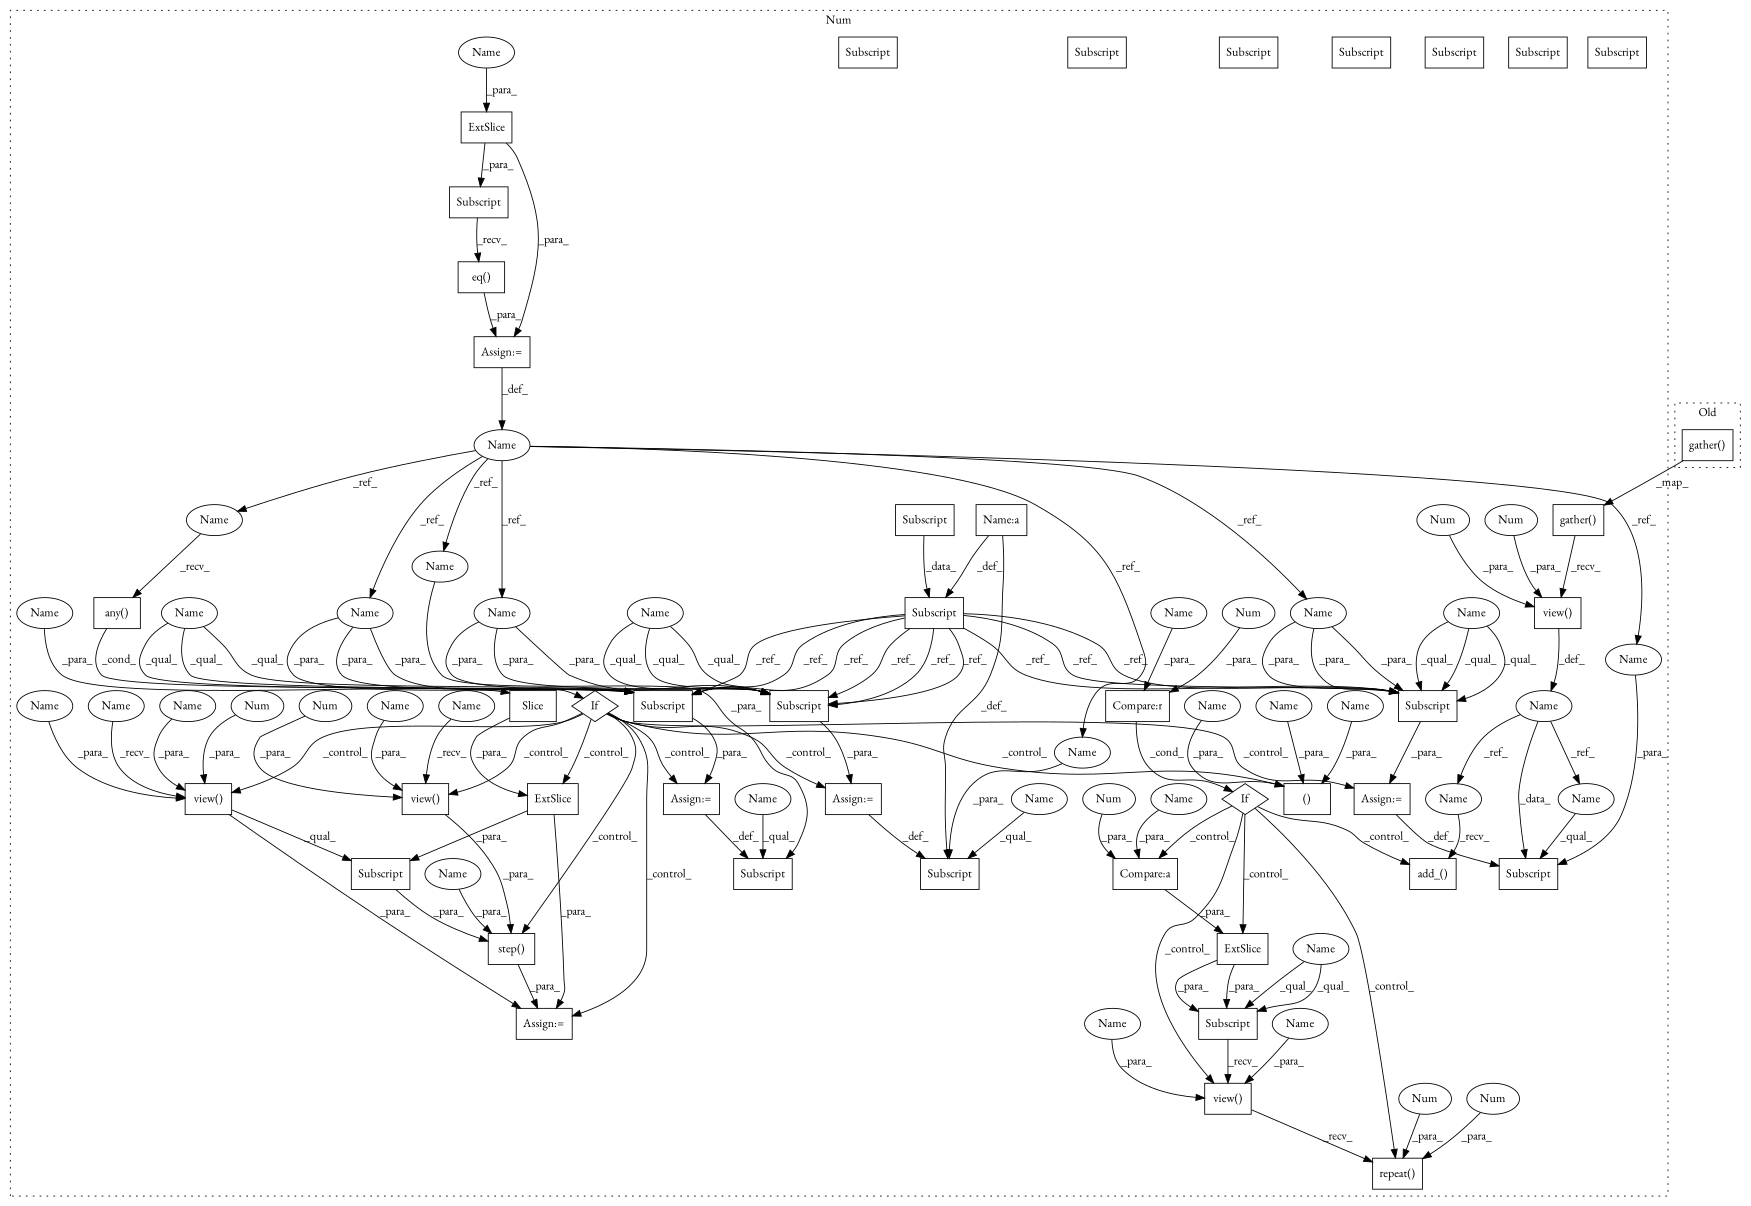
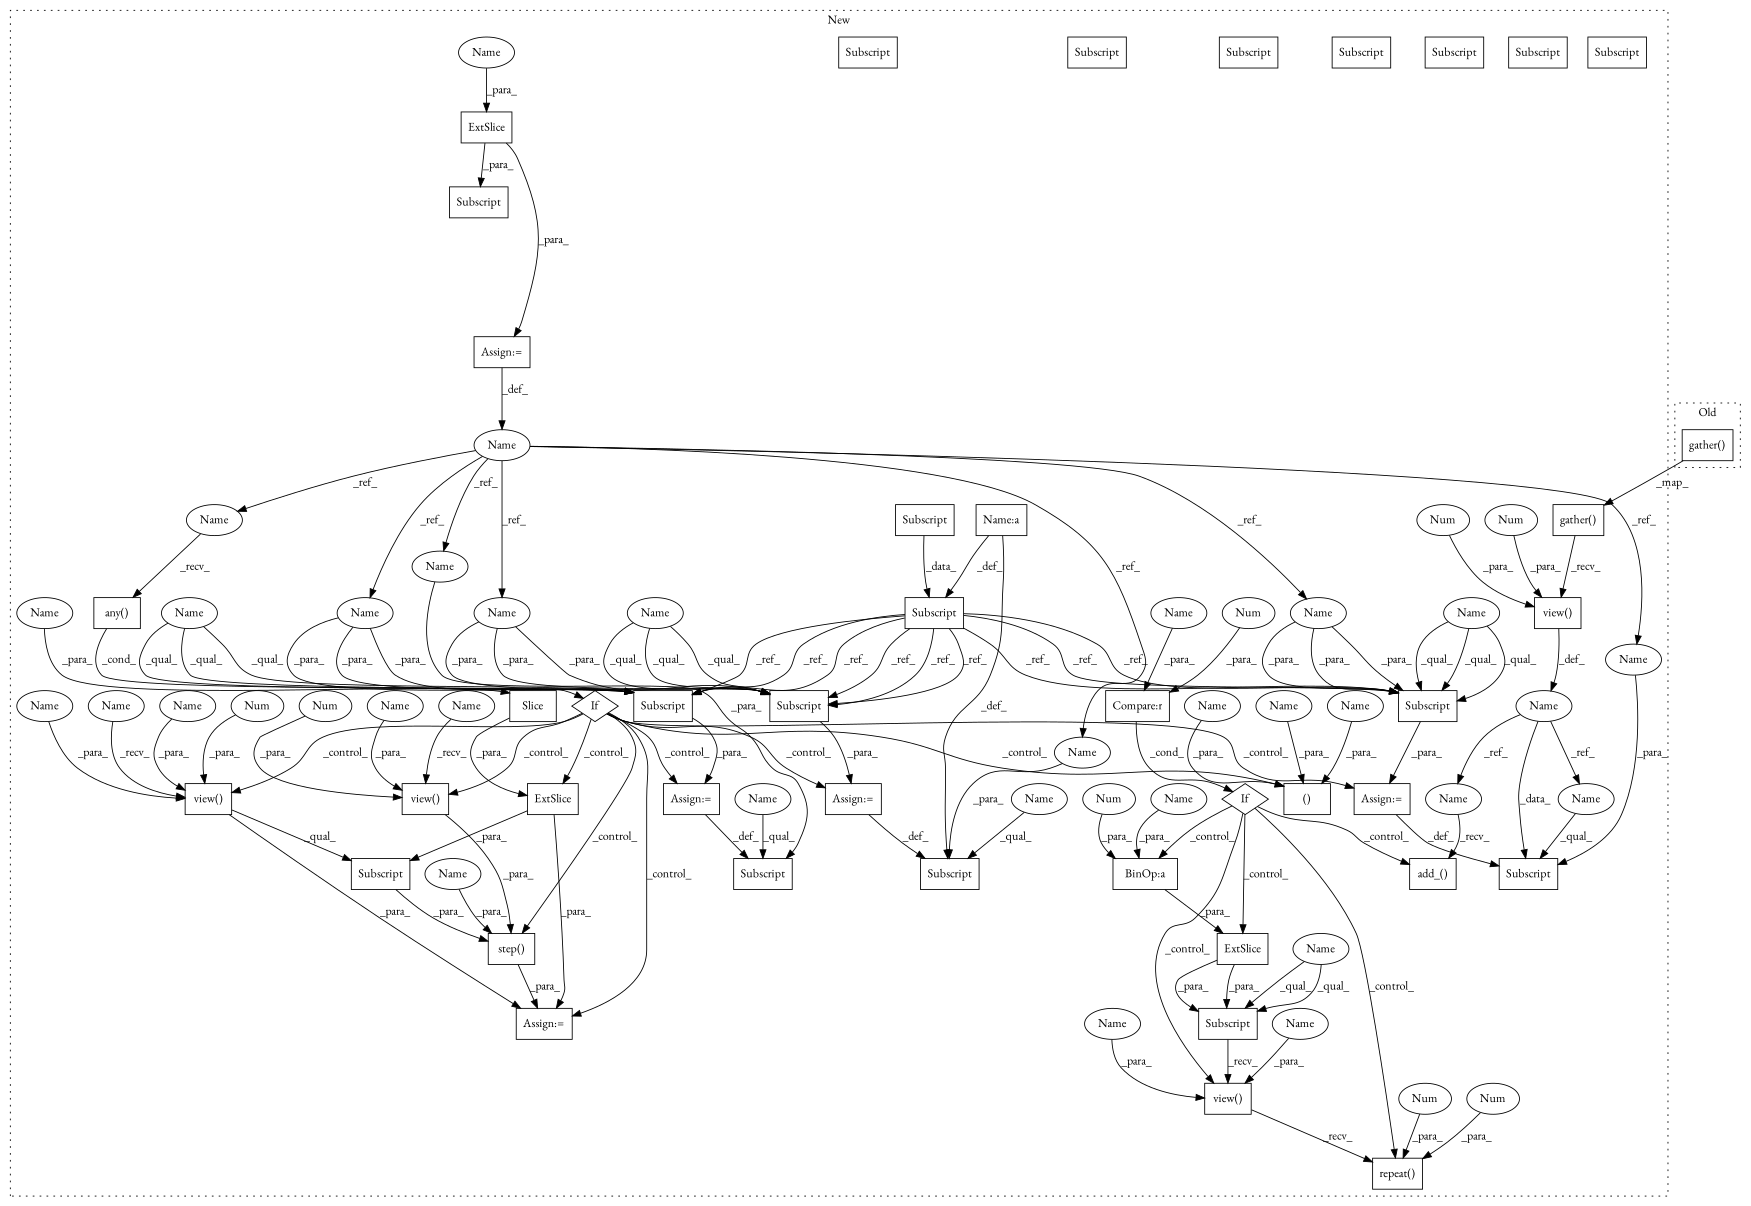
cluster "Num": label "Num" -> "New"
node "eq()": removed
node "Compare:a": label "Compare:a" -> "BinOp:a"
